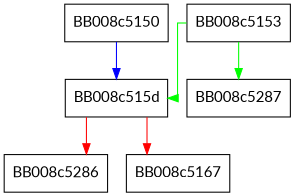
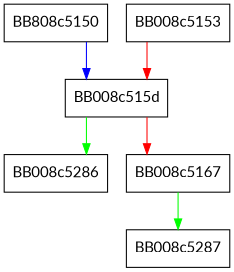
node "BB008c5150": label "BB008c5150" -> "BB808c5150"
edge "BB008c5153" -> "BB008c5287": now "BB008c5167" -> "BB008c5287"
edge "BB008c5153" -> "BB008c515d": color green -> red
edge "BB008c515d" -> "BB008c5286": color red -> green
